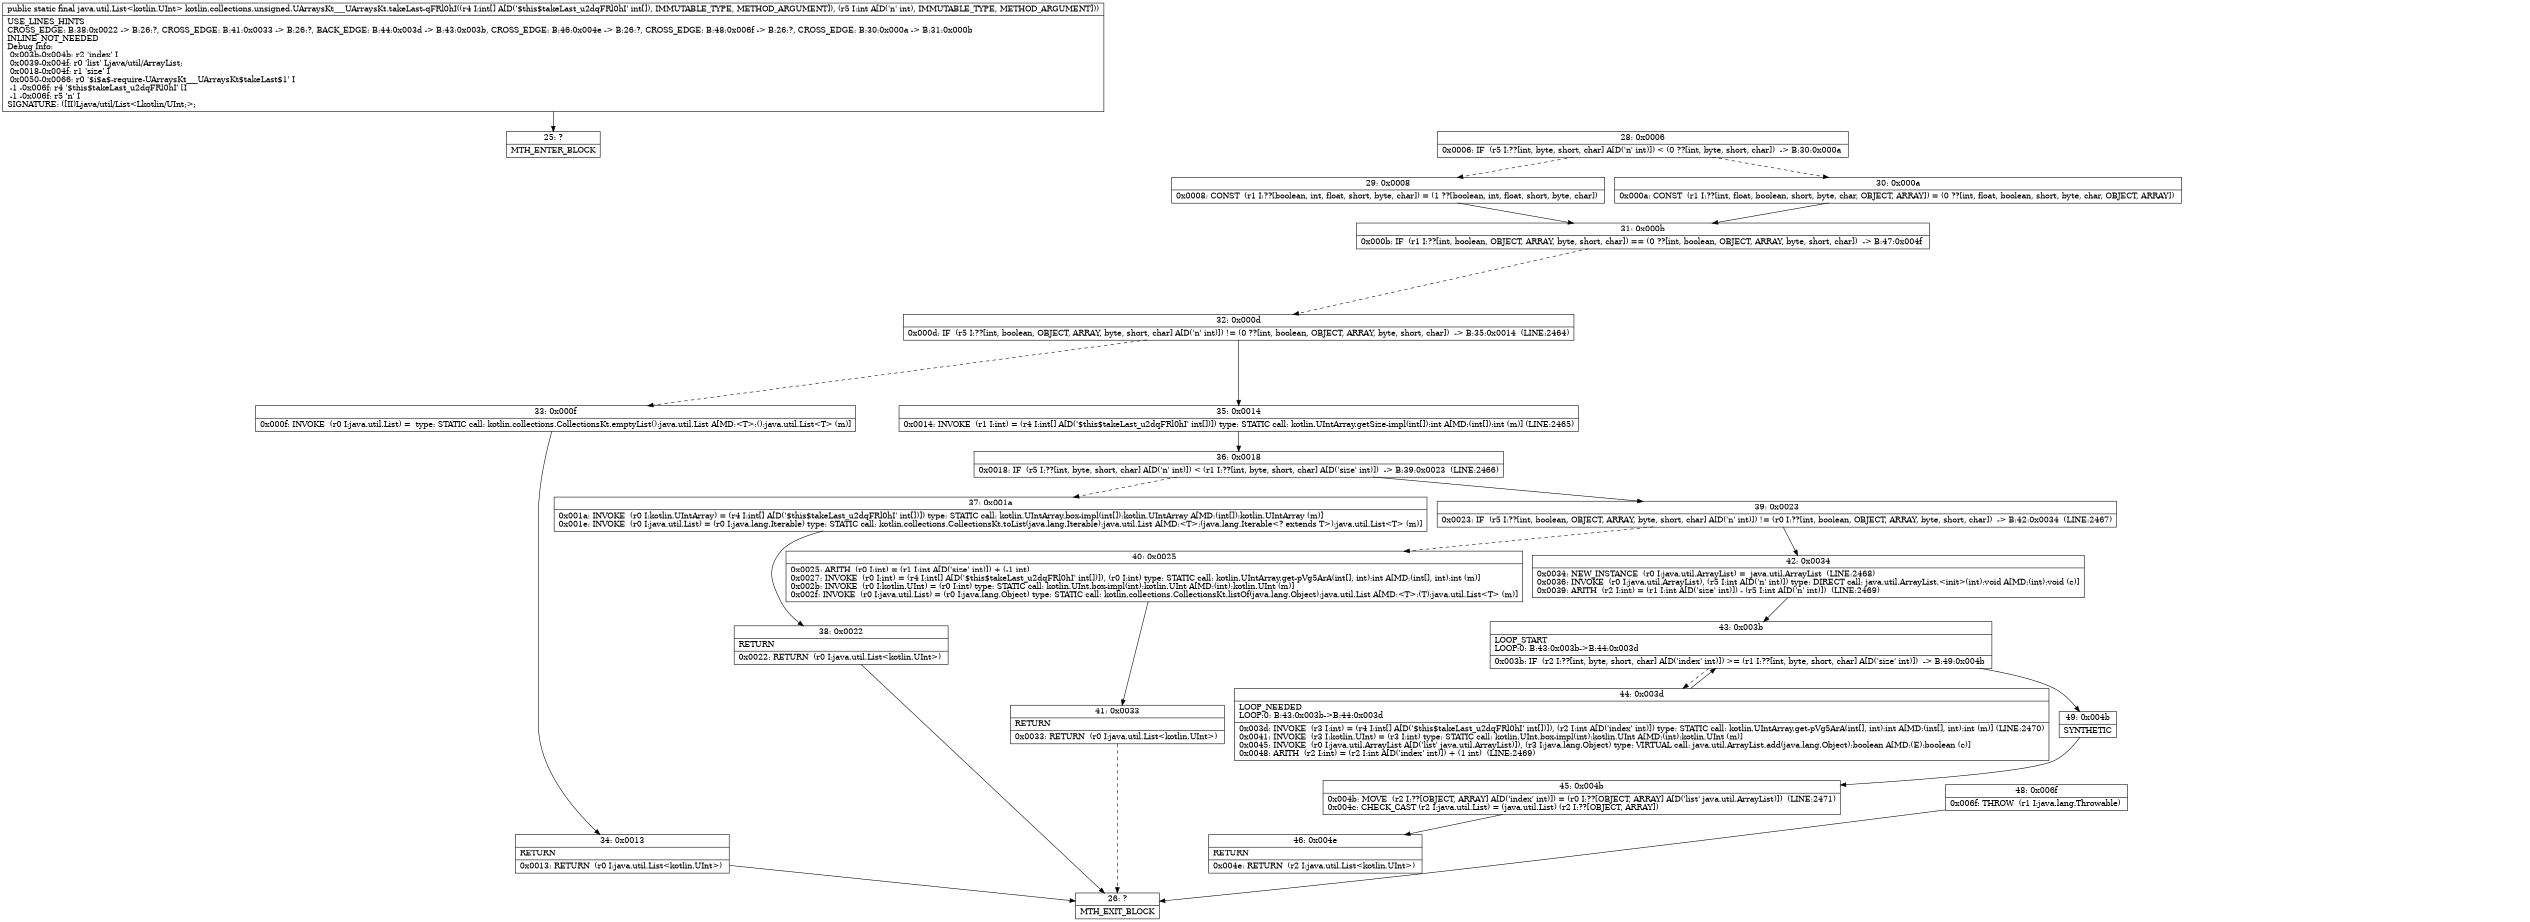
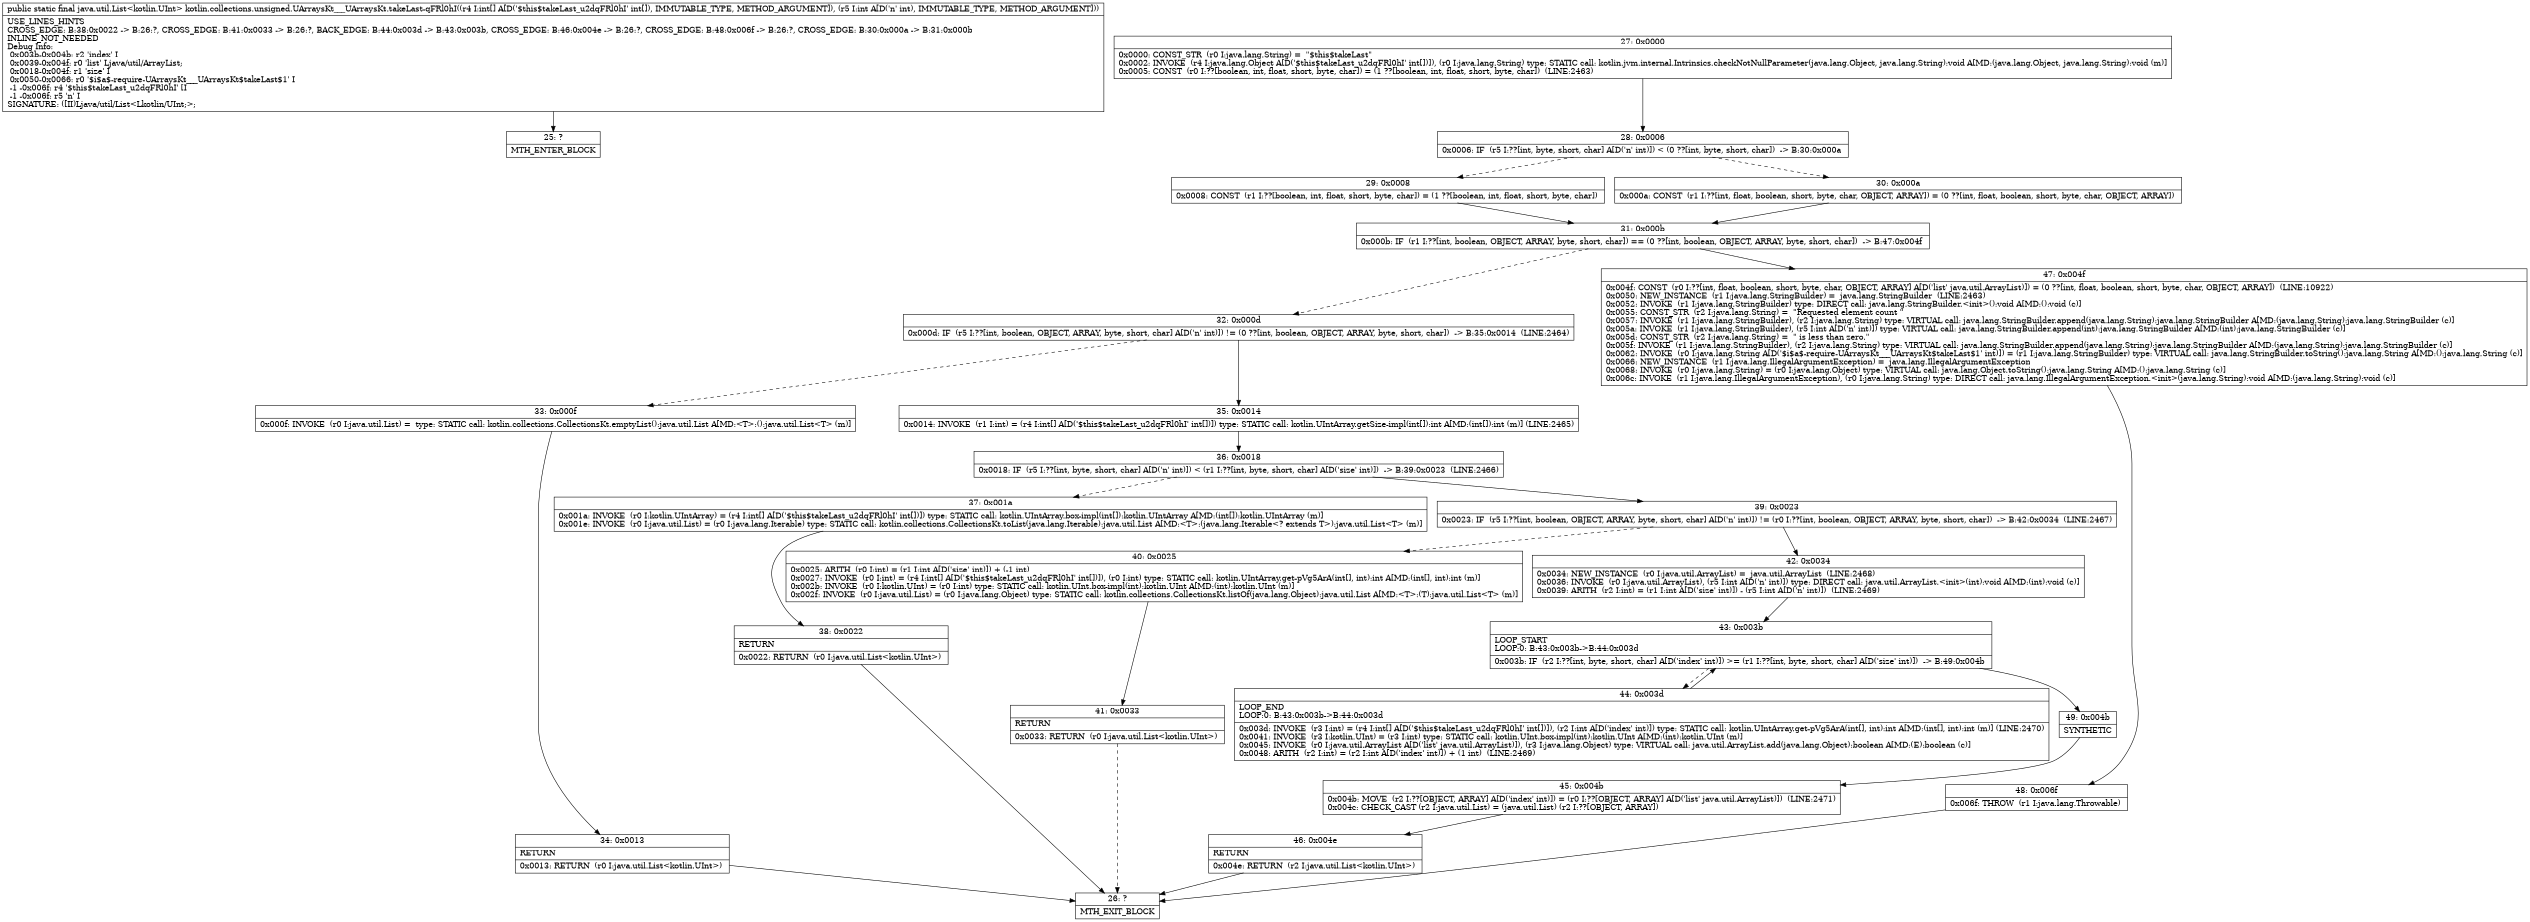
node "27: 0x0000": added
node "47: 0x004f": added
node "44: 0x003d": text "LOOP_NEEDED" -> "LOOP_END"
edge "46: 0x004e" -> "26: ?": added
